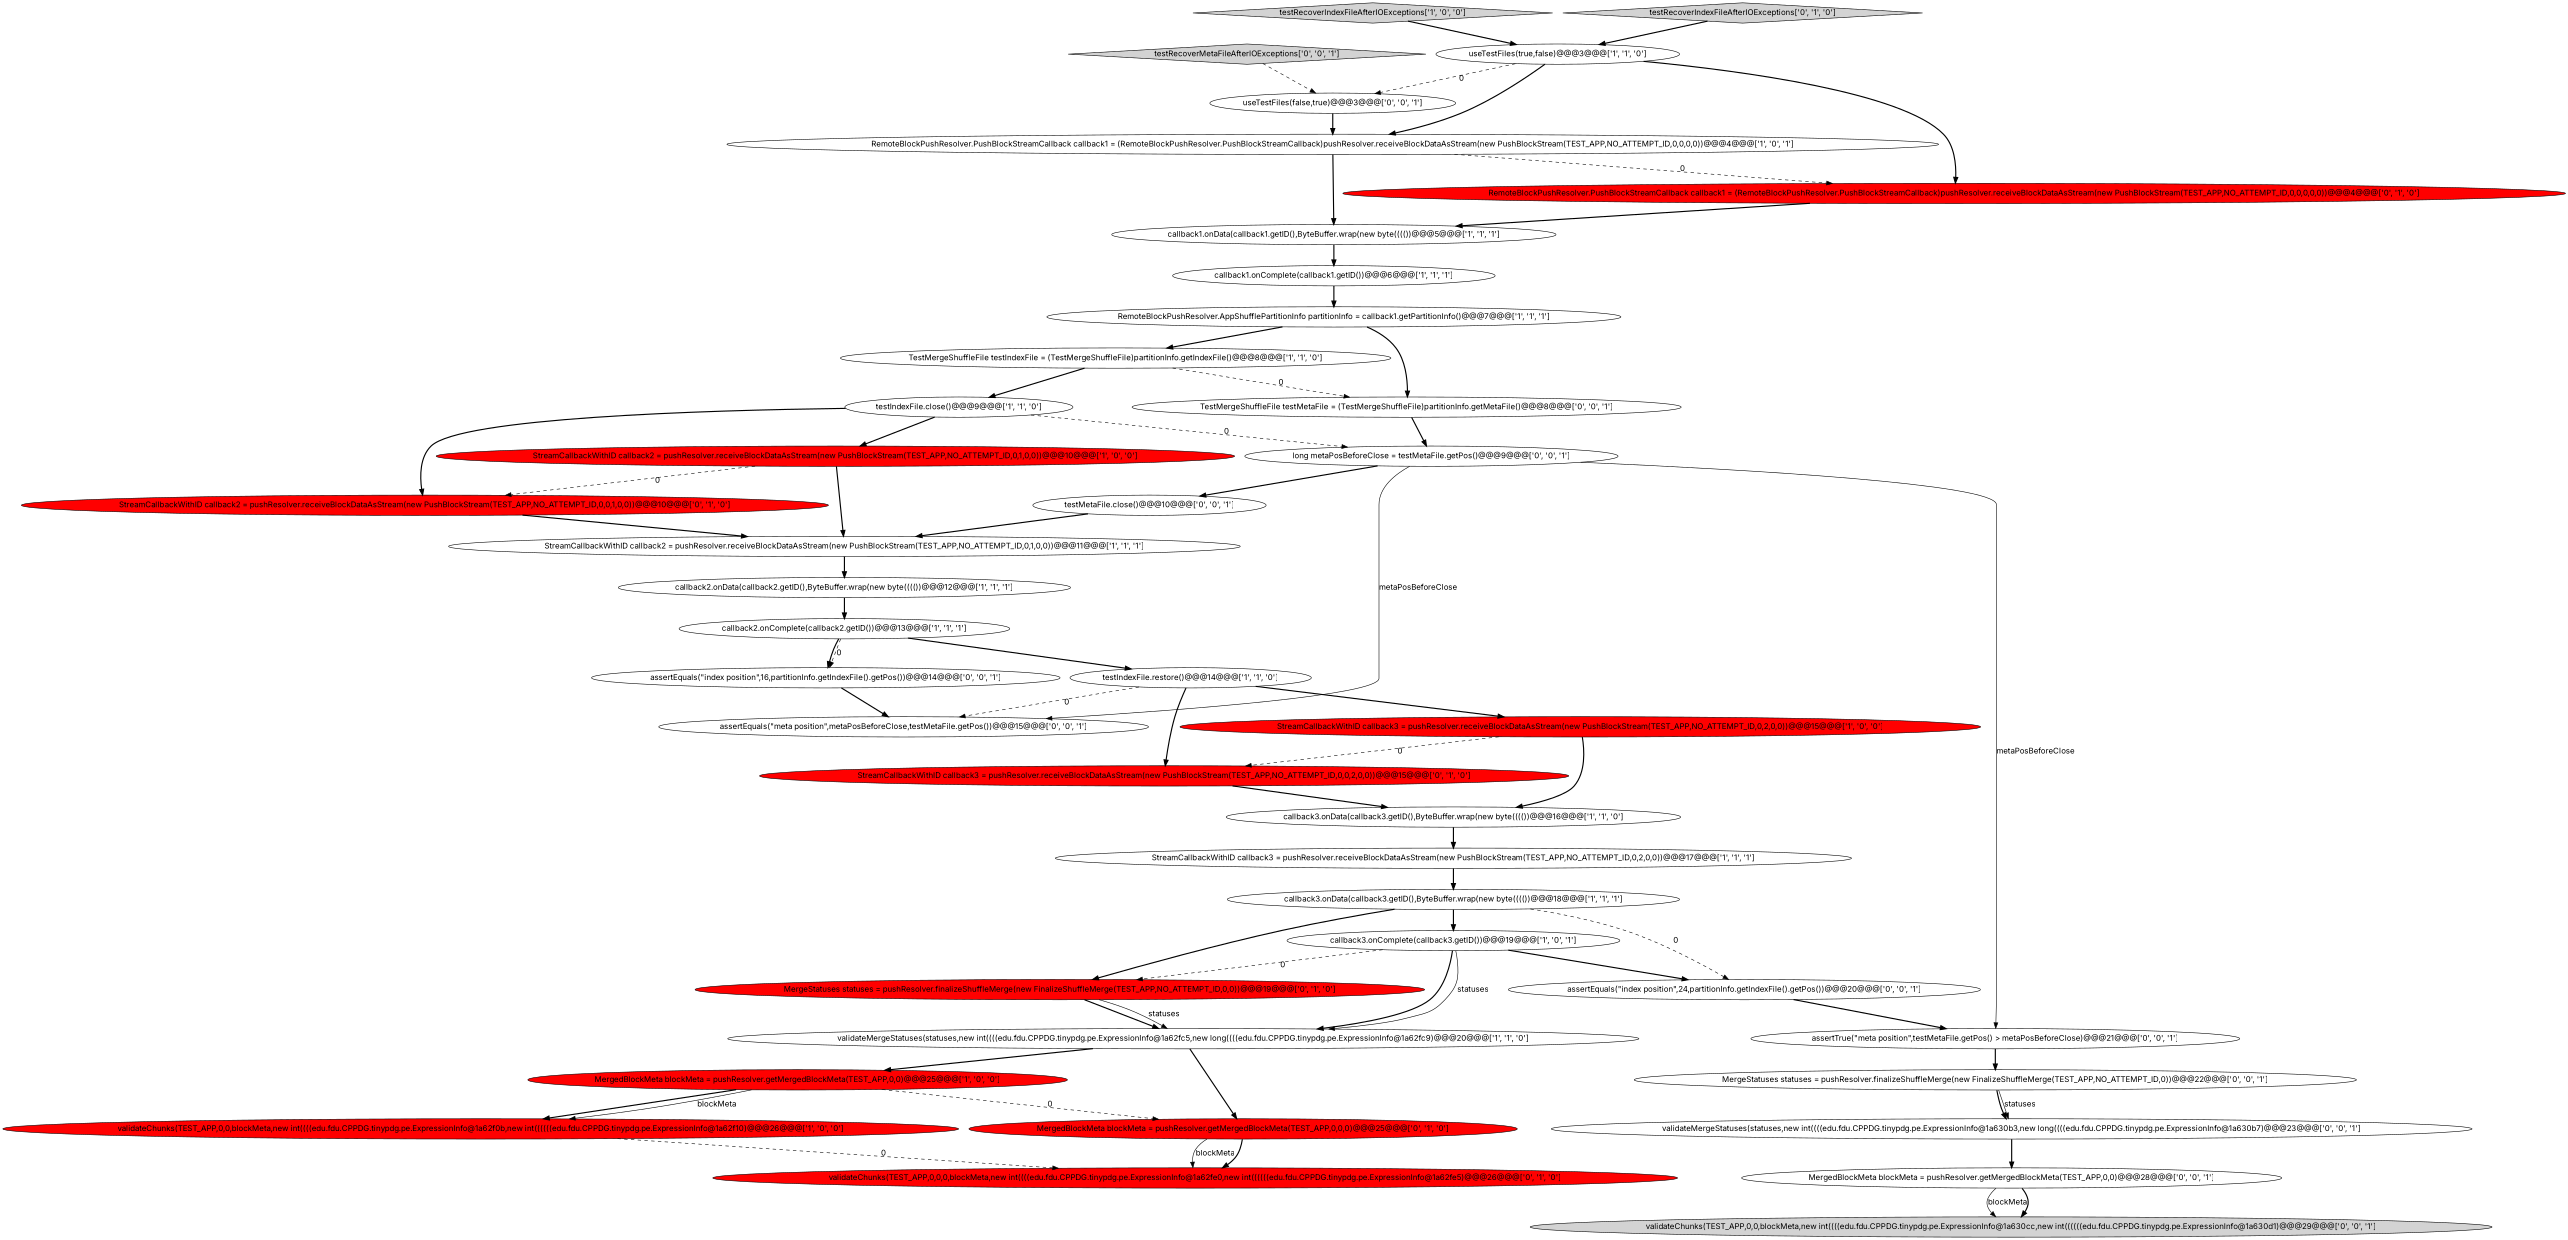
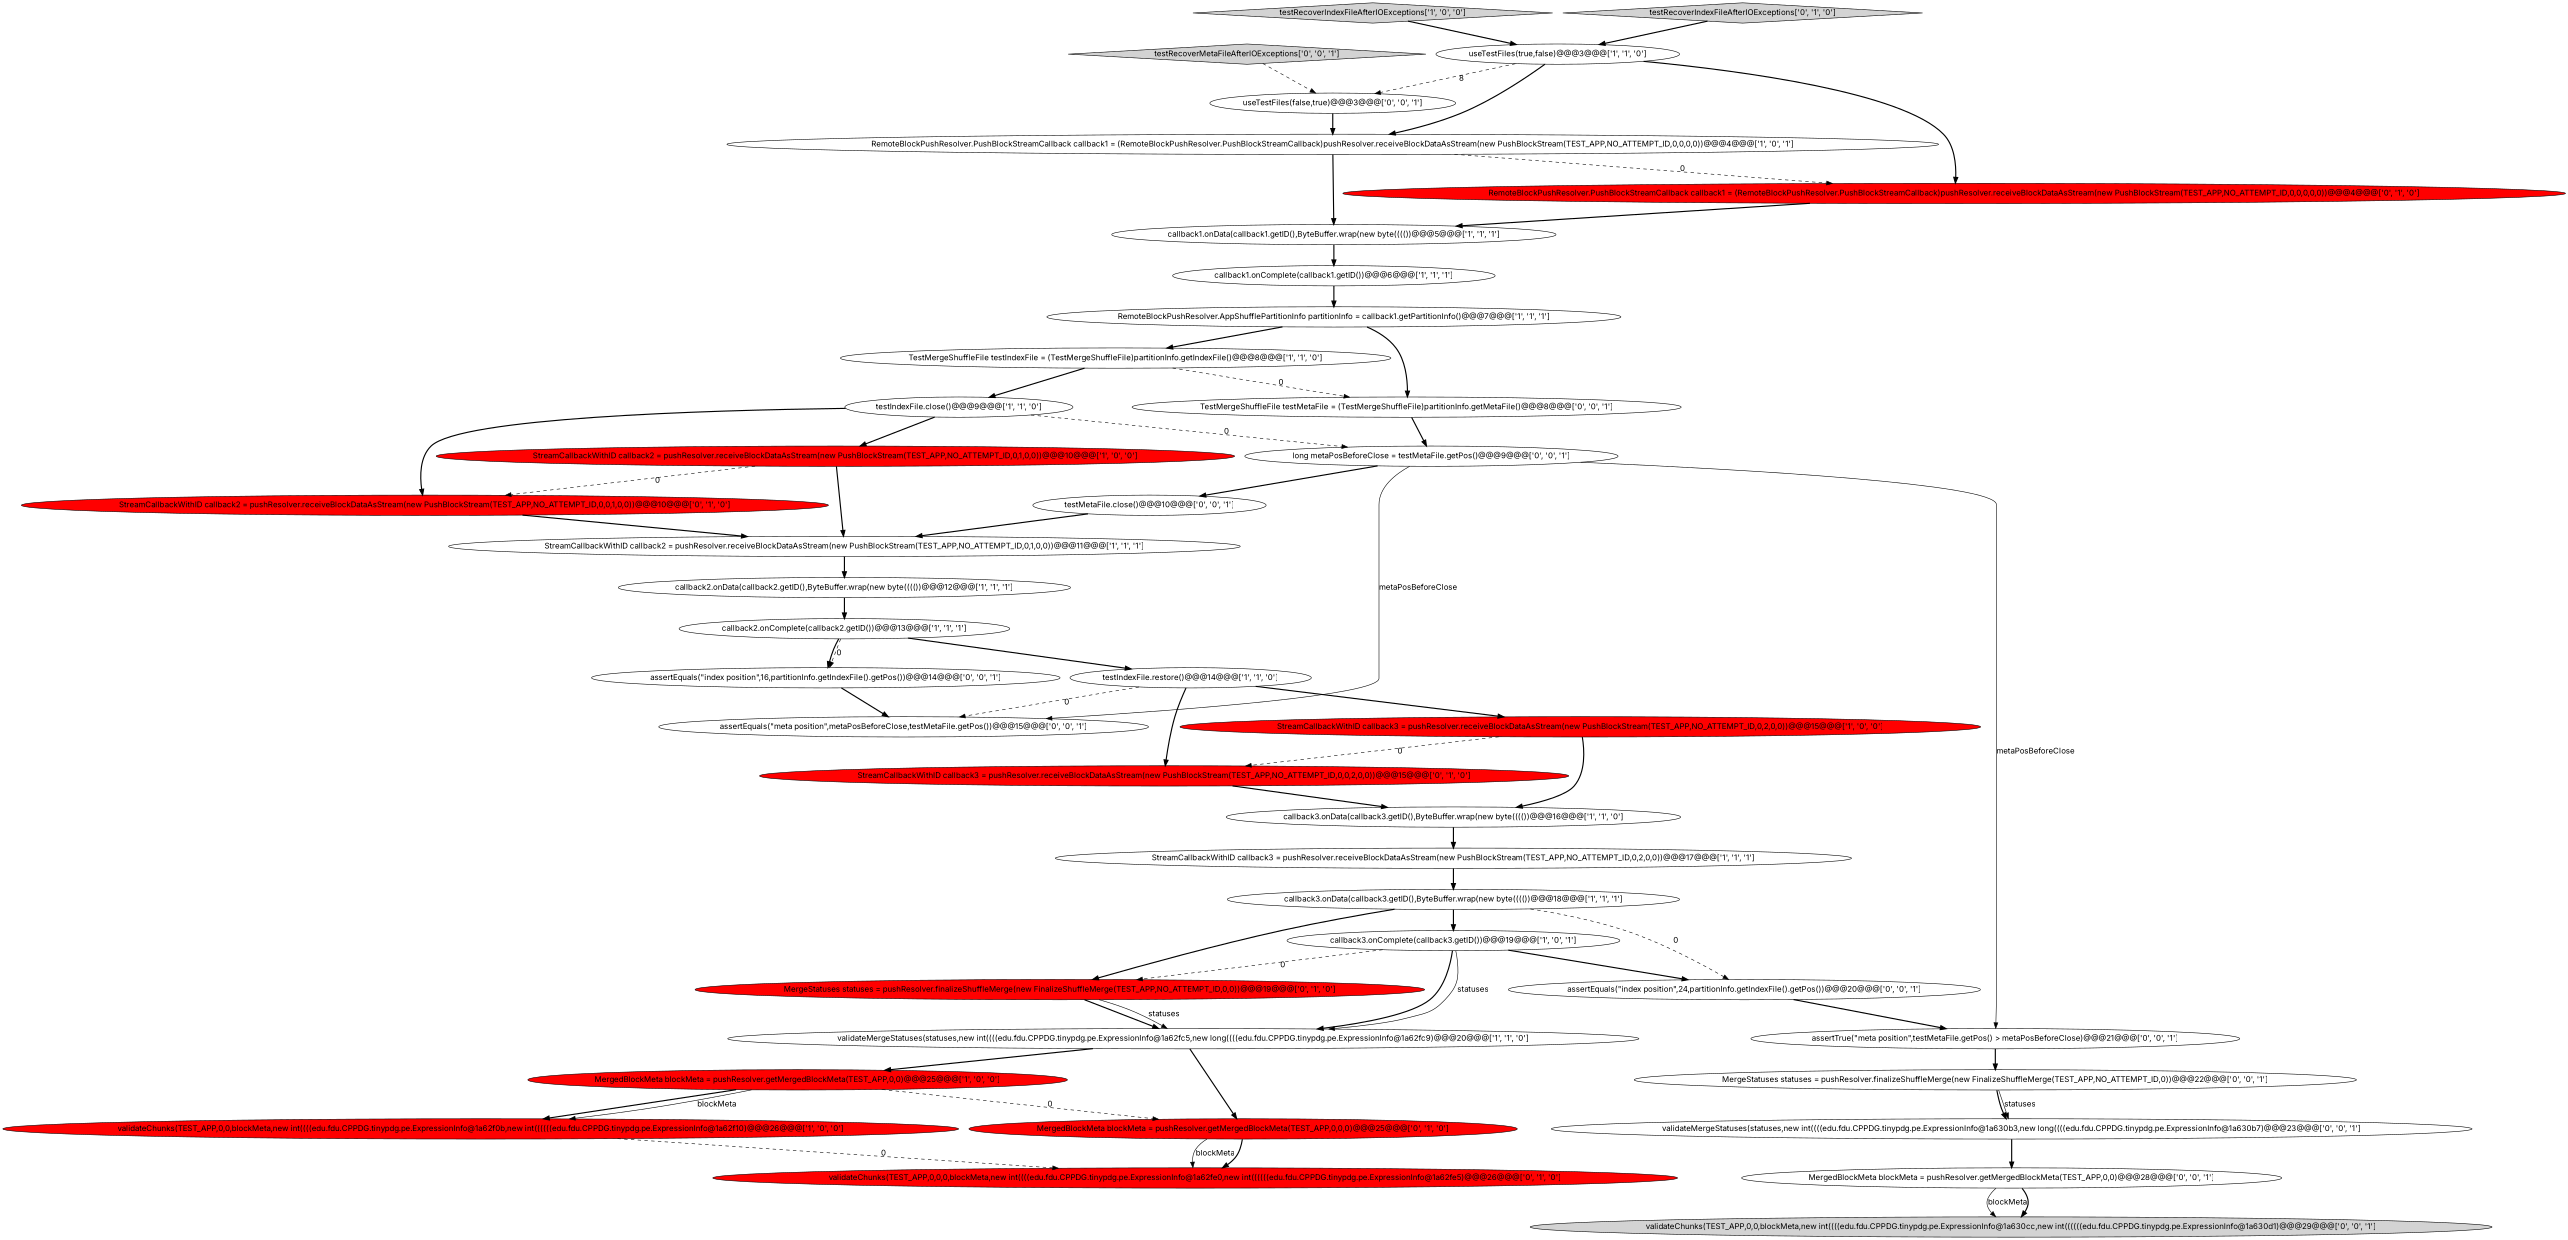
edge "useTestFiles(true,false)@@@3@@@['1', '1', '0']" -> "useTestFiles(false,true)@@@3@@@['0', '0', '1']": label "0" -> "8"
